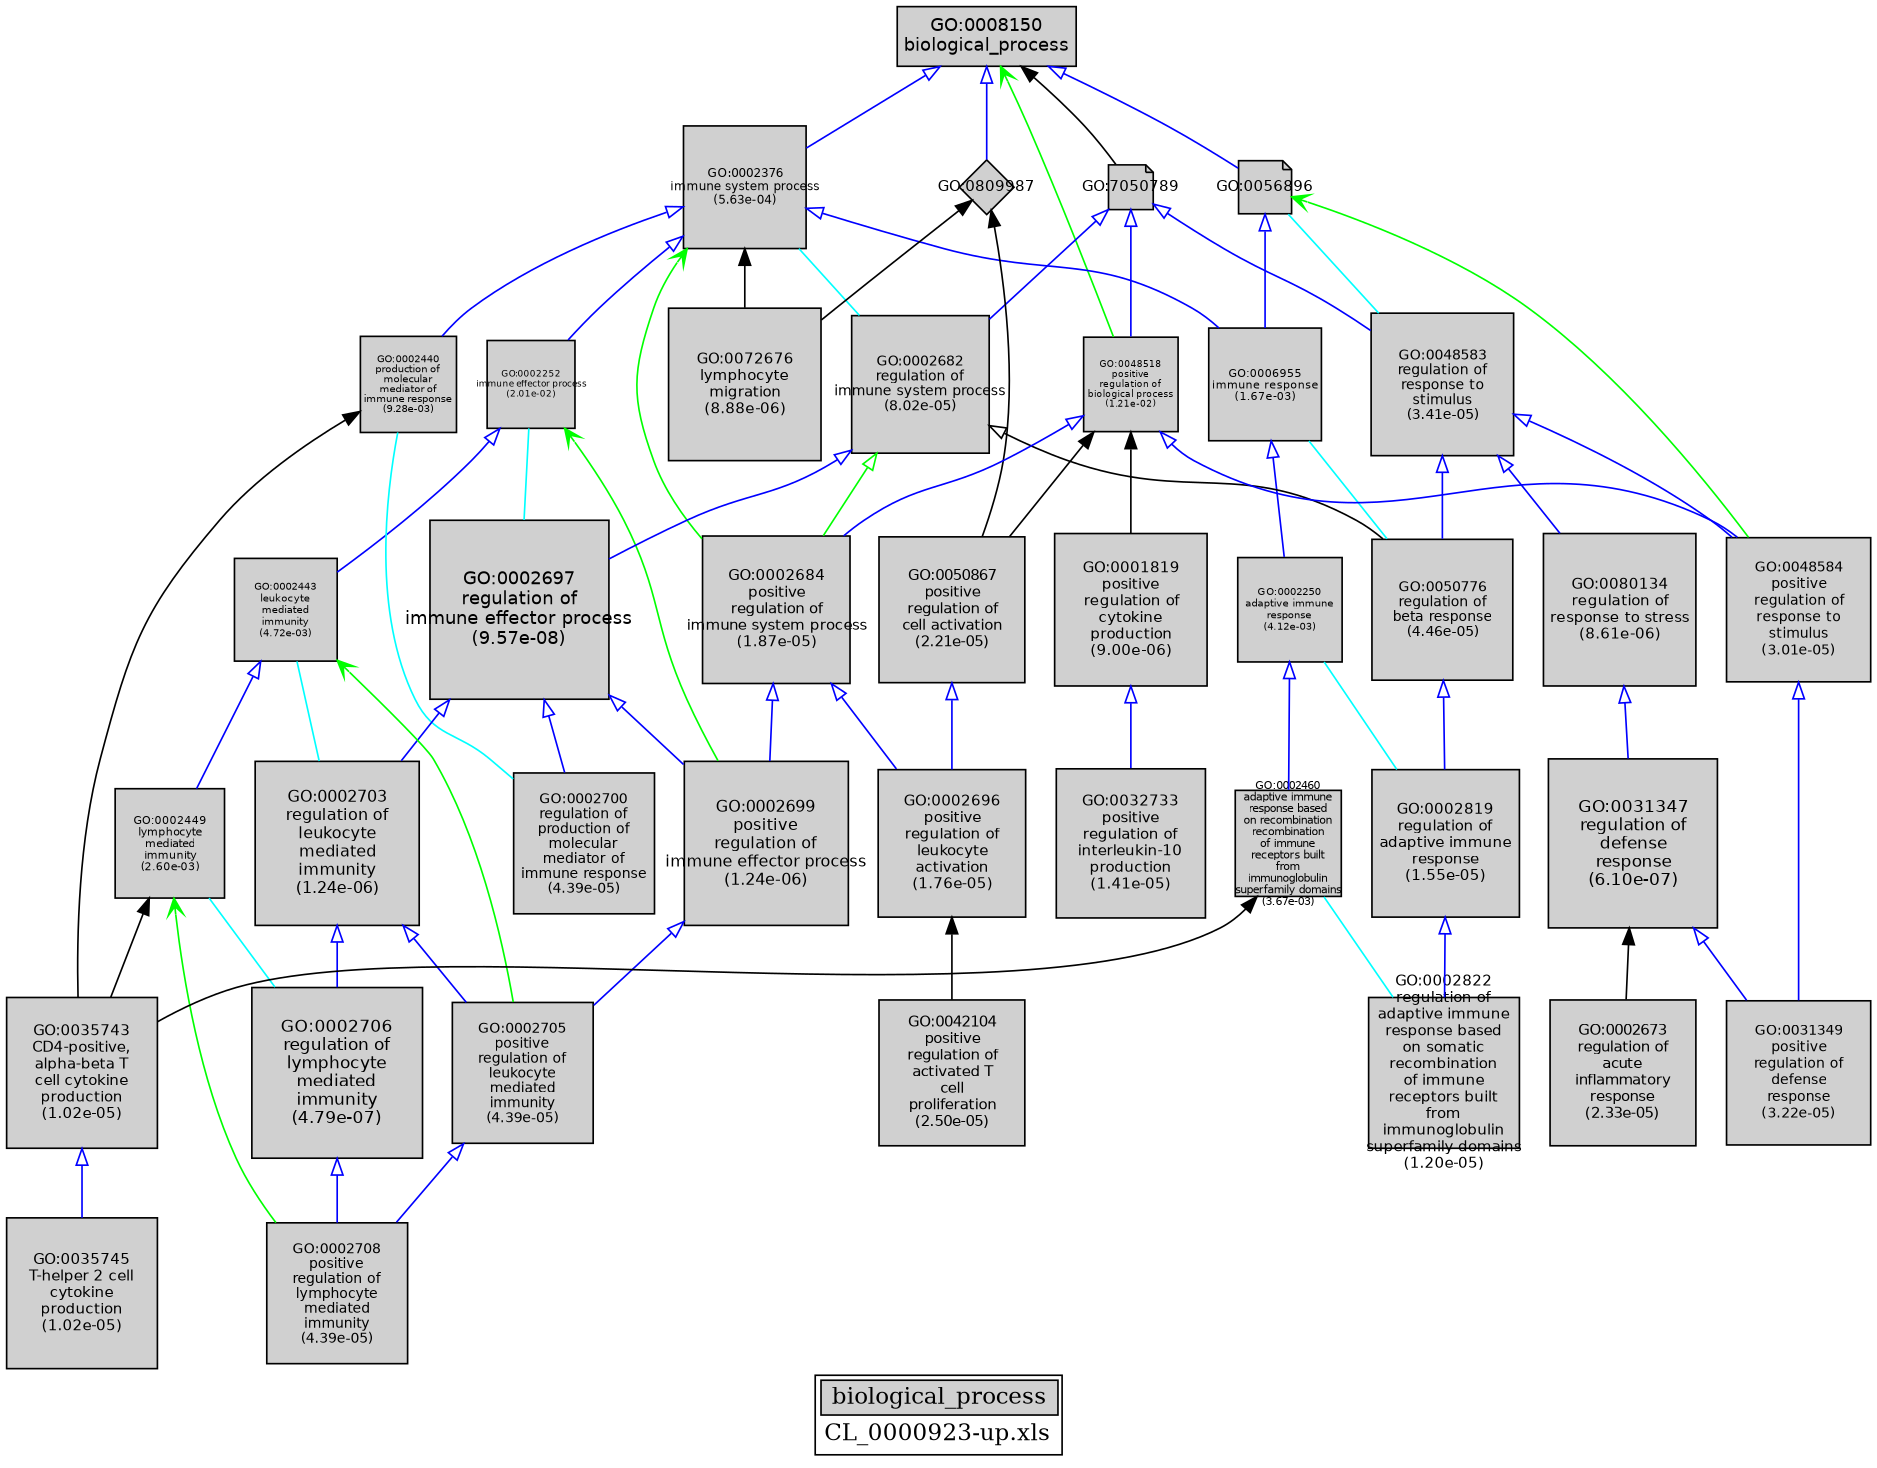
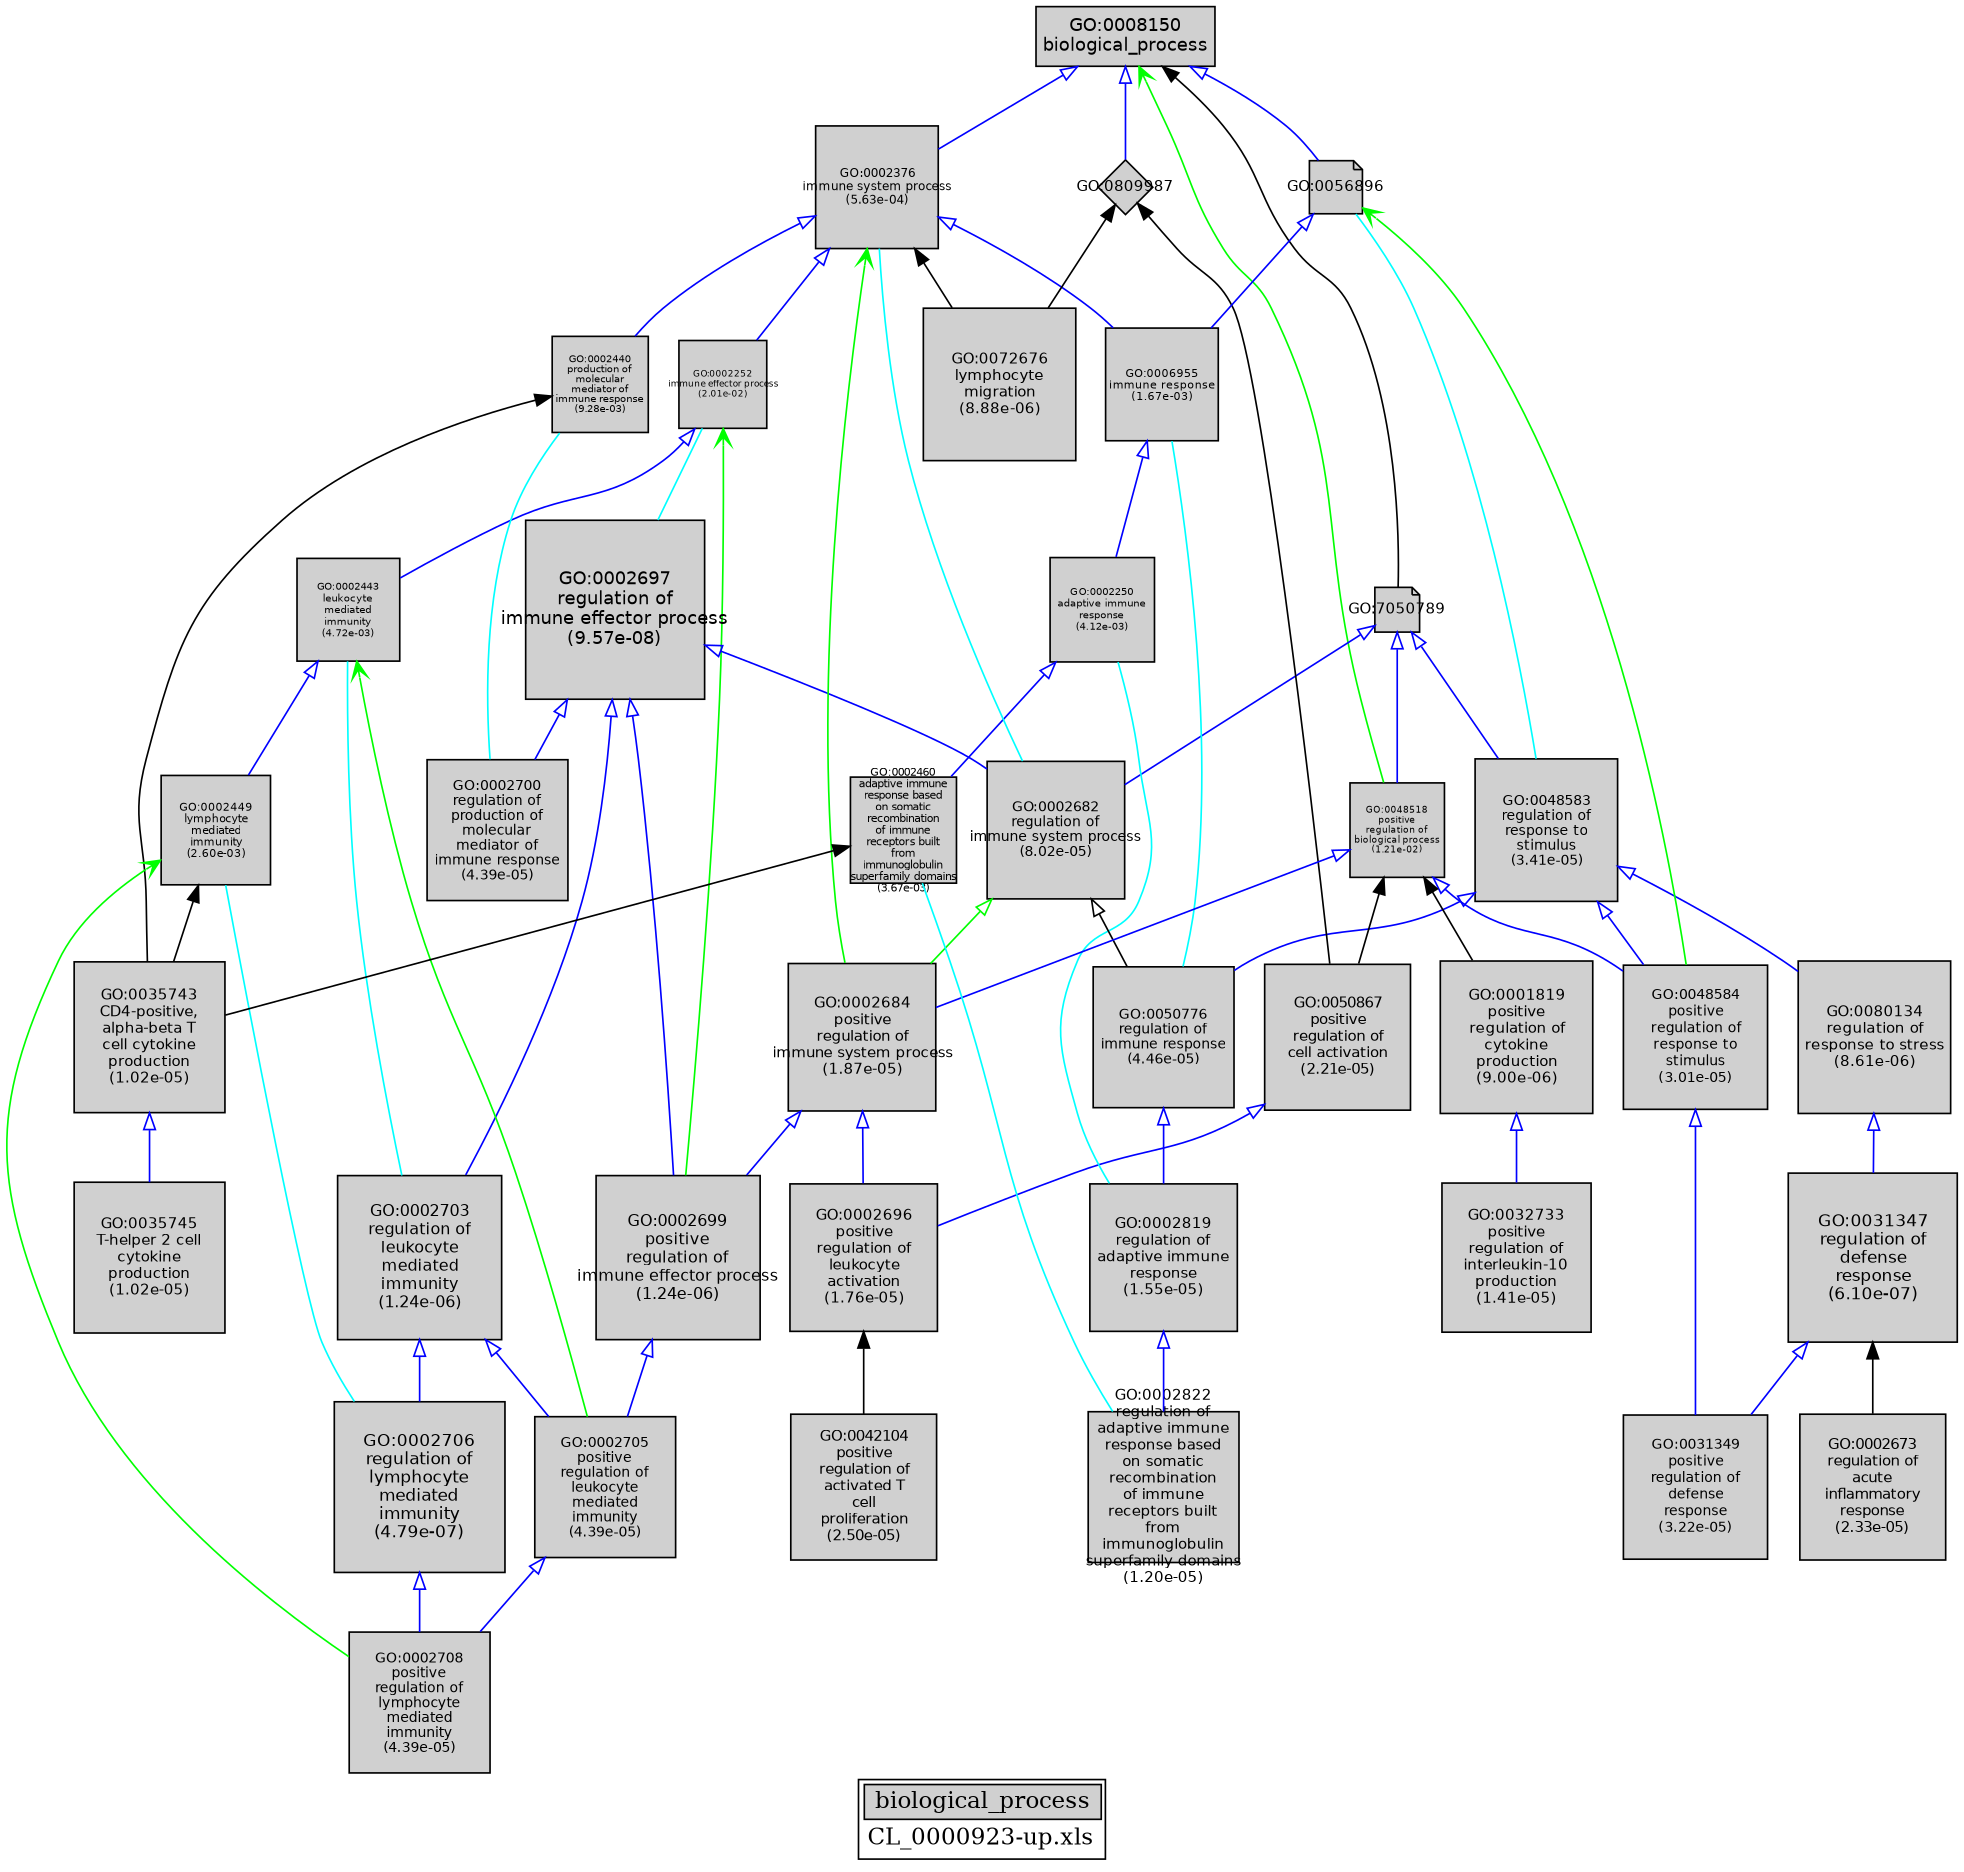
edge "GO:0002697" -> "GO:0002682": reversed
node "GO:0050776": text "beta response" -> "immune response"
node "GO:0002460": text "on recombination" -> "on somatic"
